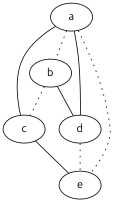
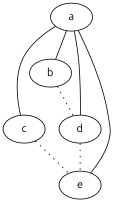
edge "a" -- "b": style dotted -> solid
edge "b" -- "c": removed
edge "b" -- "d": style solid -> dotted
edge "a" -- "e": style dotted -> solid
edge "c" -- "e": style solid -> dotted
